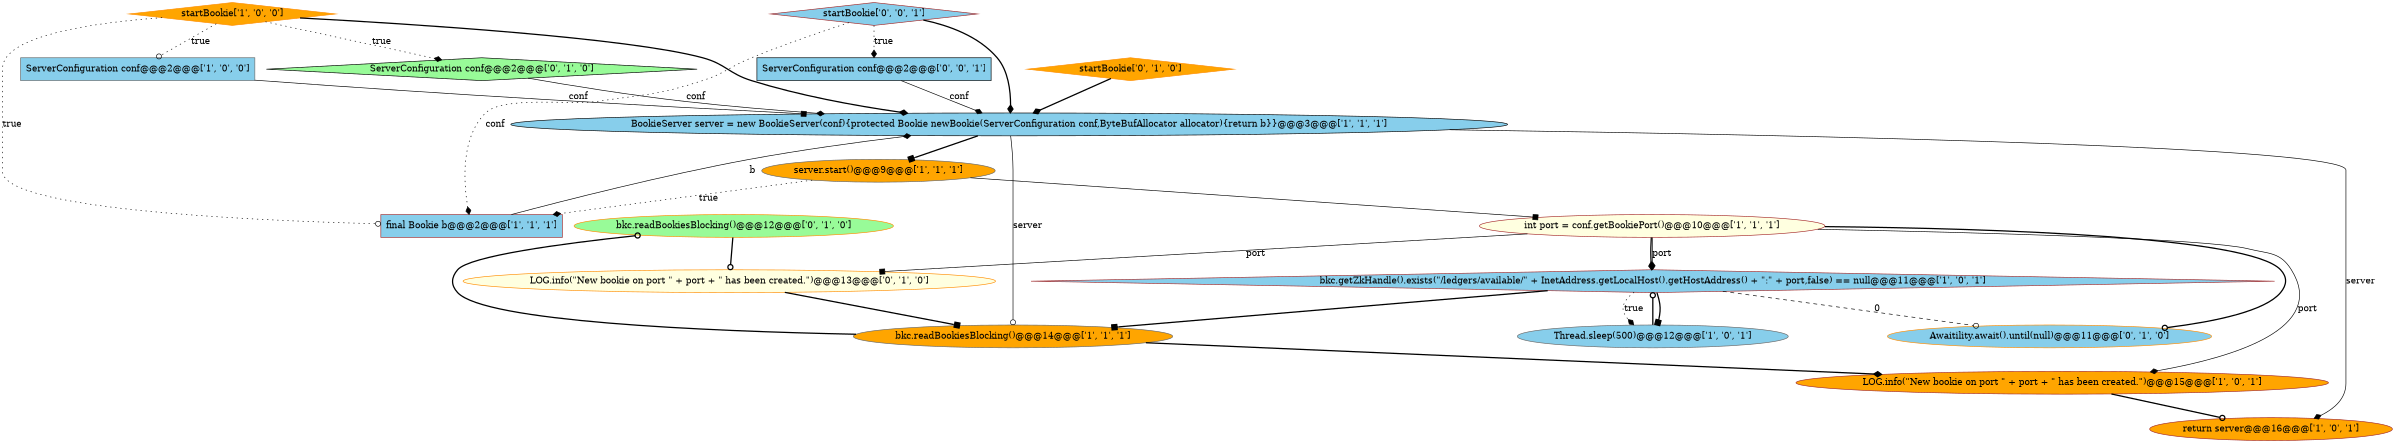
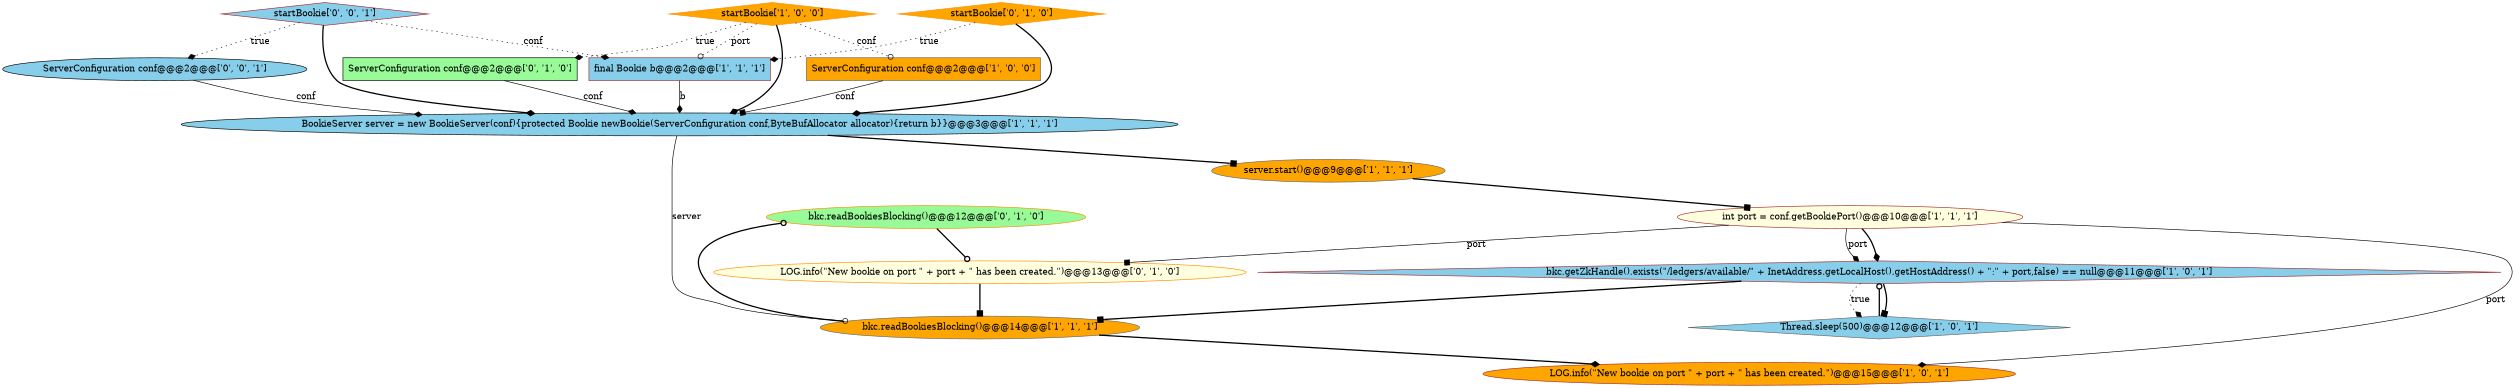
edge "startBookie['1', '0', '0']" -> "ServerConfiguration conf@@@2@@@['1', '0', '0']": label "true" -> "conf"
node "ServerConfiguration conf@@@2@@@['1', '0', '0']": fillcolor skyblue -> orange
node "ServerConfiguration conf@@@2@@@['0', '1', '0']": shape diamond -> box
node "ServerConfiguration conf@@@2@@@['0', '0', '1']": shape box -> ellipse
edge "startBookie['1', '0', '0']" -> "final Bookie b@@@2@@@['1', '1', '1']": label "true" -> "port"
edge "server.start()@@@9@@@['1', '1', '1']" -> "final Bookie b@@@2@@@['1', '1', '1']": now "startBookie['0', '1', '0']" -> "final Bookie b@@@2@@@['1', '1', '1']"
edge "server.start()@@@9@@@['1', '1', '1']" -> "int port = conf.getBookiePort()@@@10@@@['1', '1', '1']": style solid -> bold
node "Thread.sleep(500)@@@12@@@['1', '0', '1']": shape ellipse -> diamond
node "Awaitility.await().until(null)@@@11@@@['0', '1', '0']": removed
node "return server@@@16@@@['1', '0', '1']": removed
